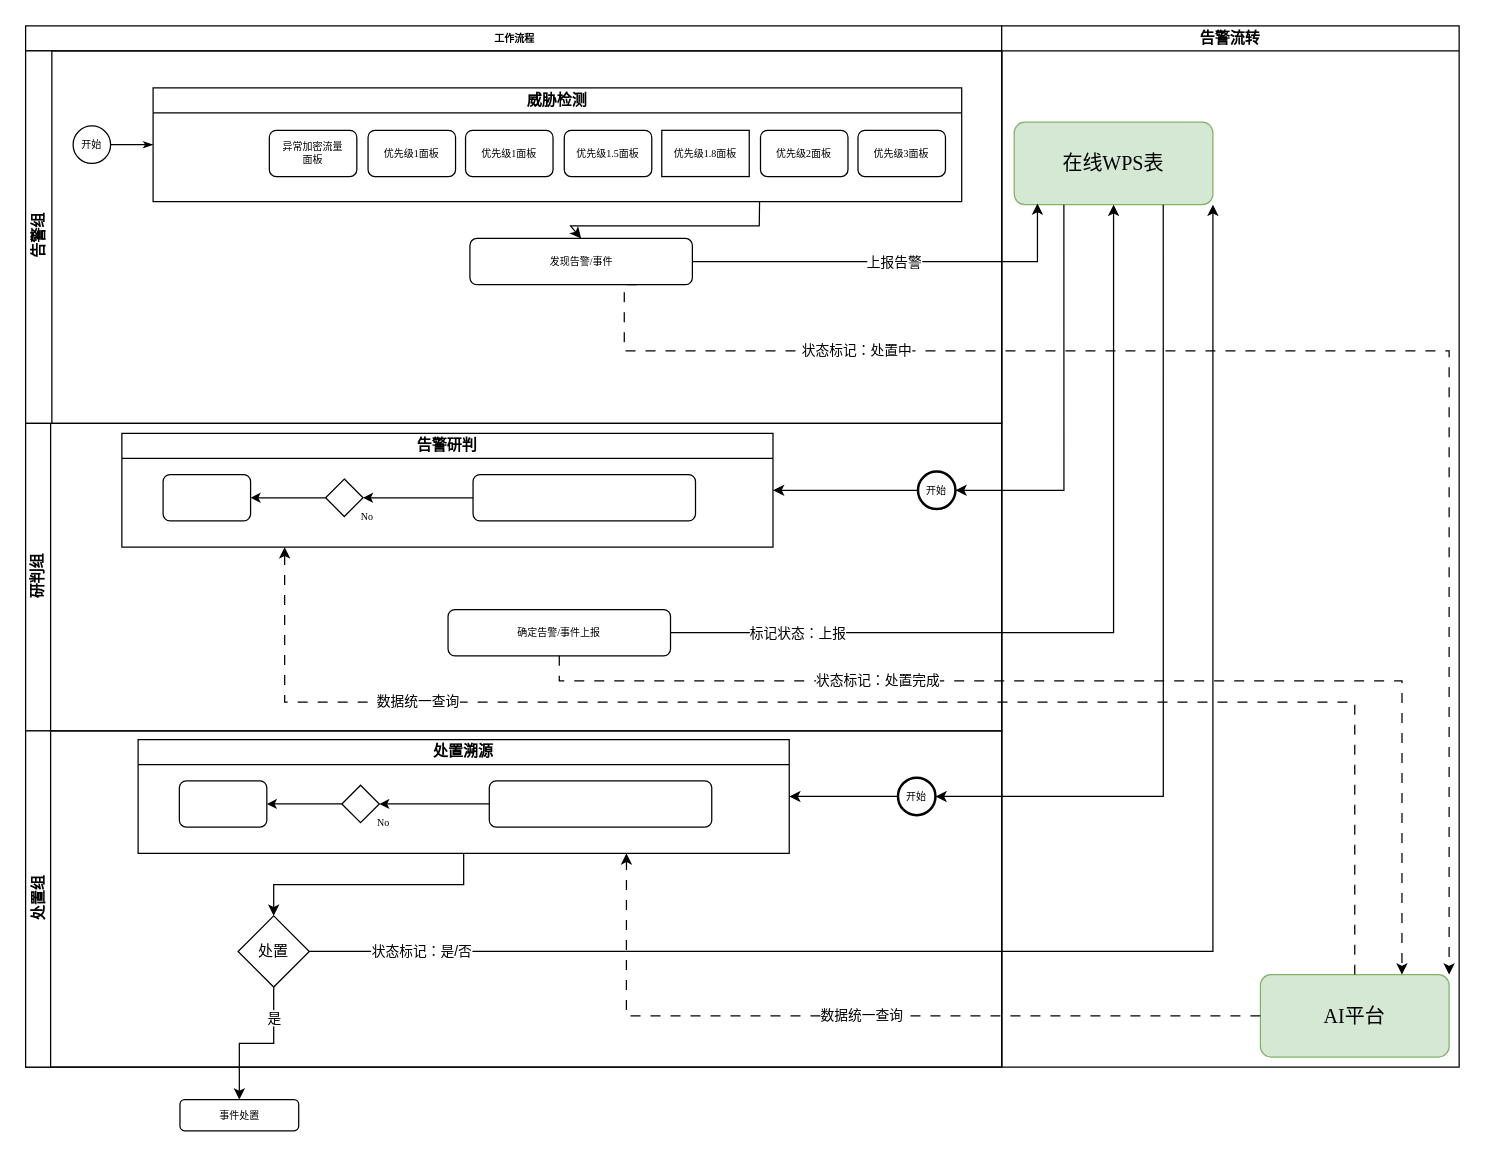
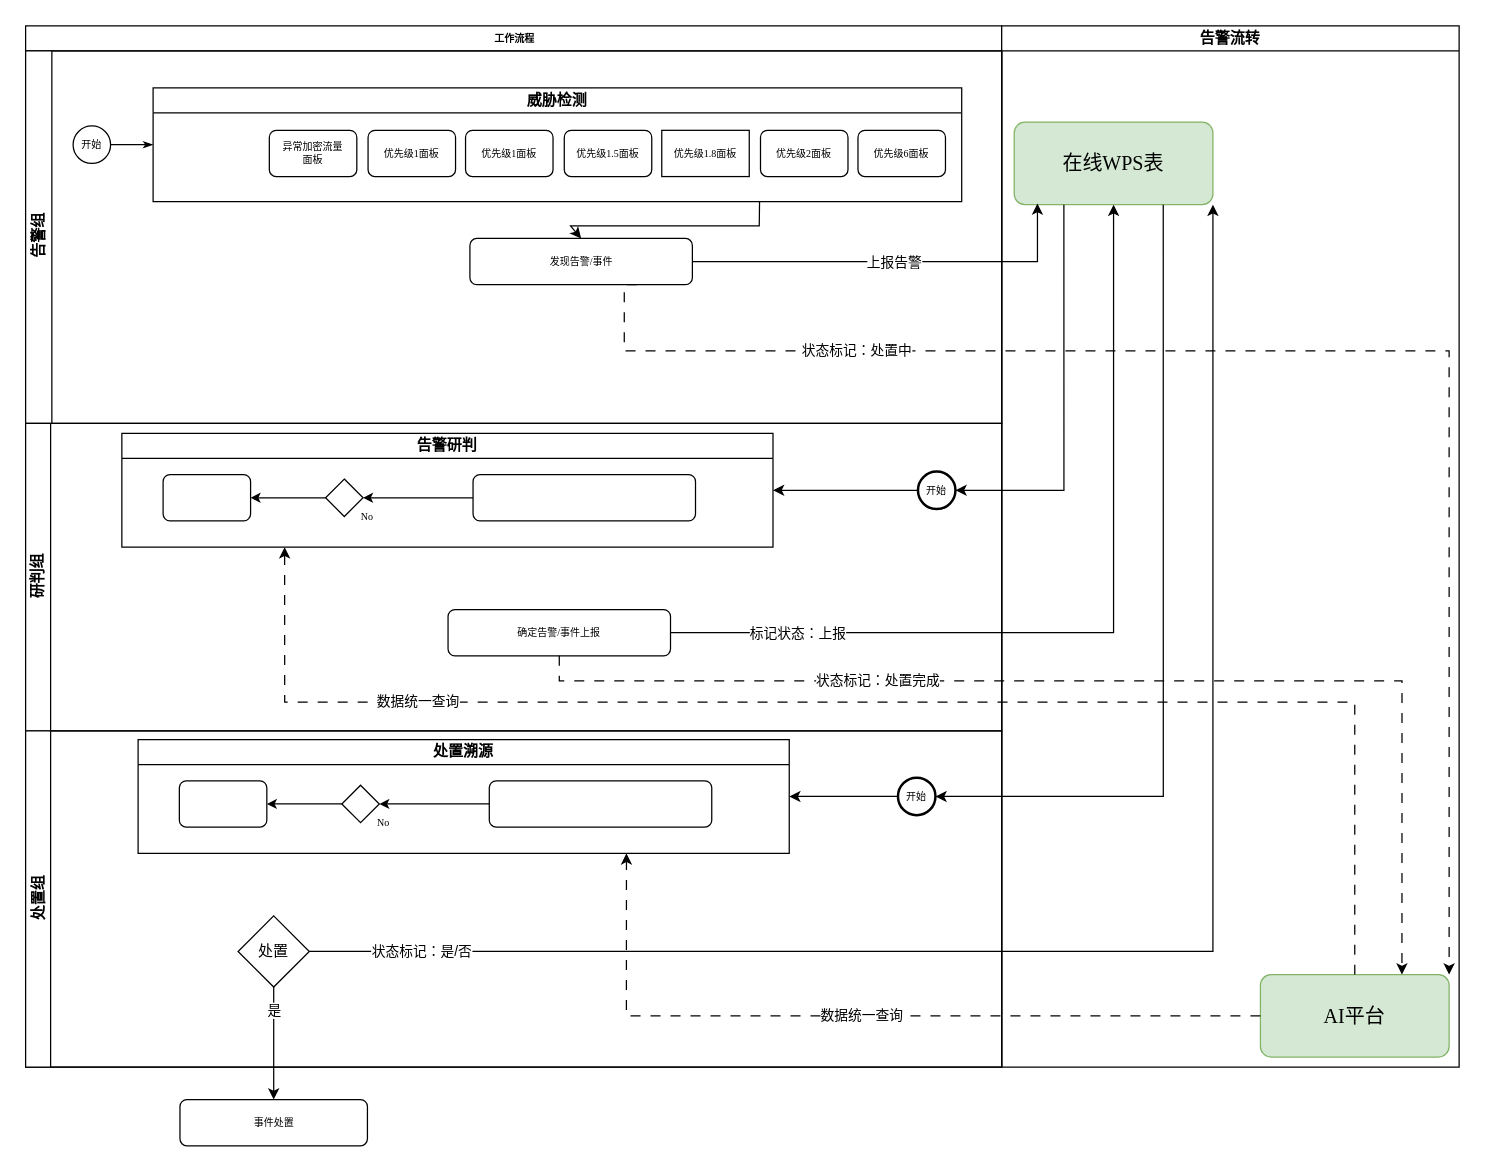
node "优先级3面板": label "优先级3面板" -> "优先级6面板"
edge "处置溯源" -> "处置": removed
node "事件处置": size 119x31 -> 188x46
